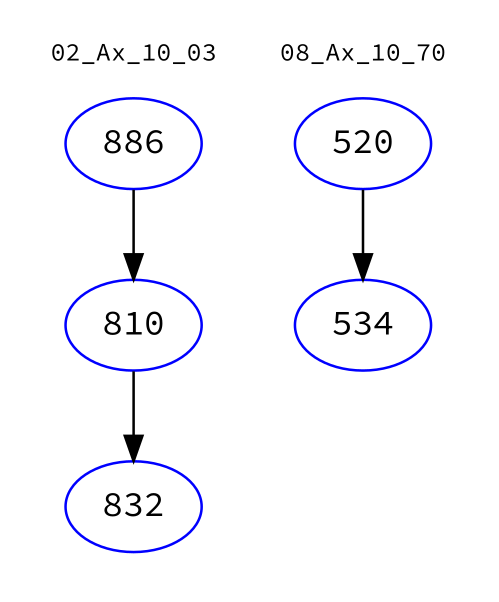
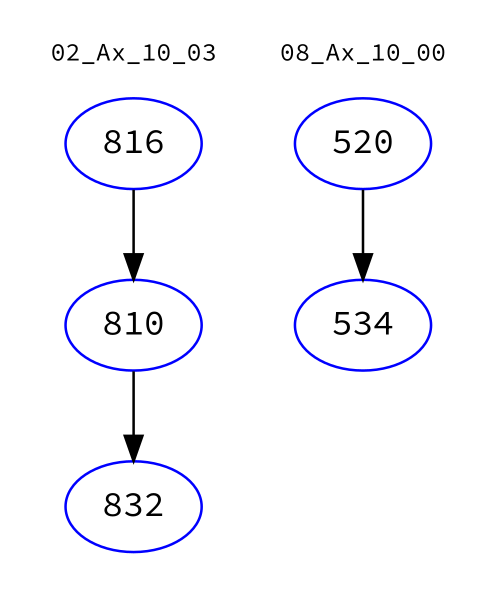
cluster "08_Ax_10_70": label "08_Ax_10_70" -> "08_Ax_10_00"
node "886": label "886" -> "816"
